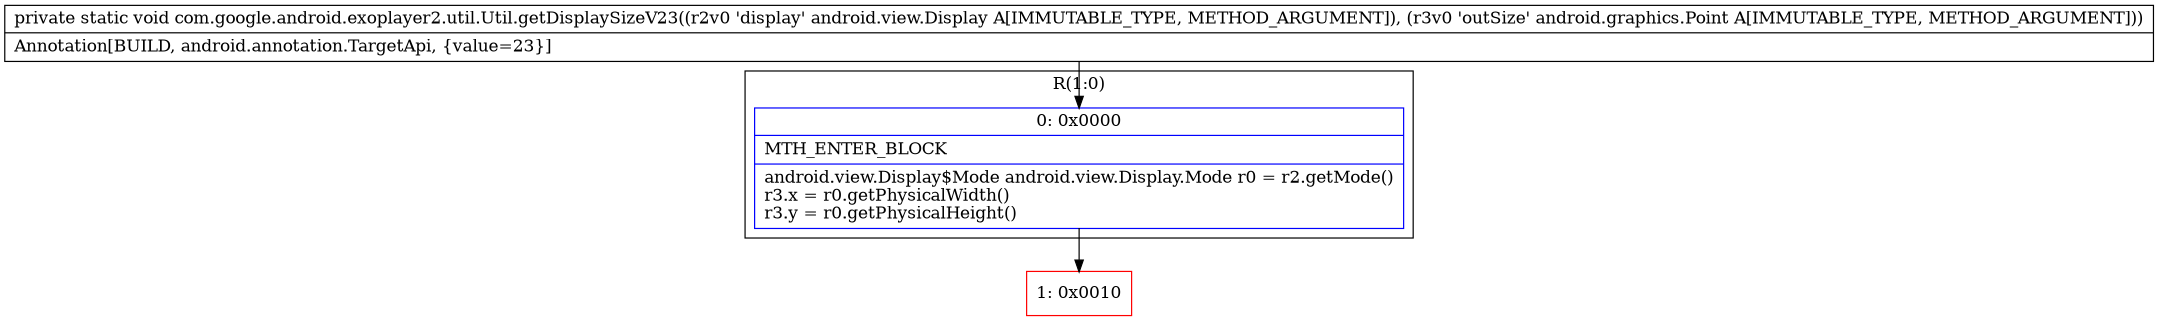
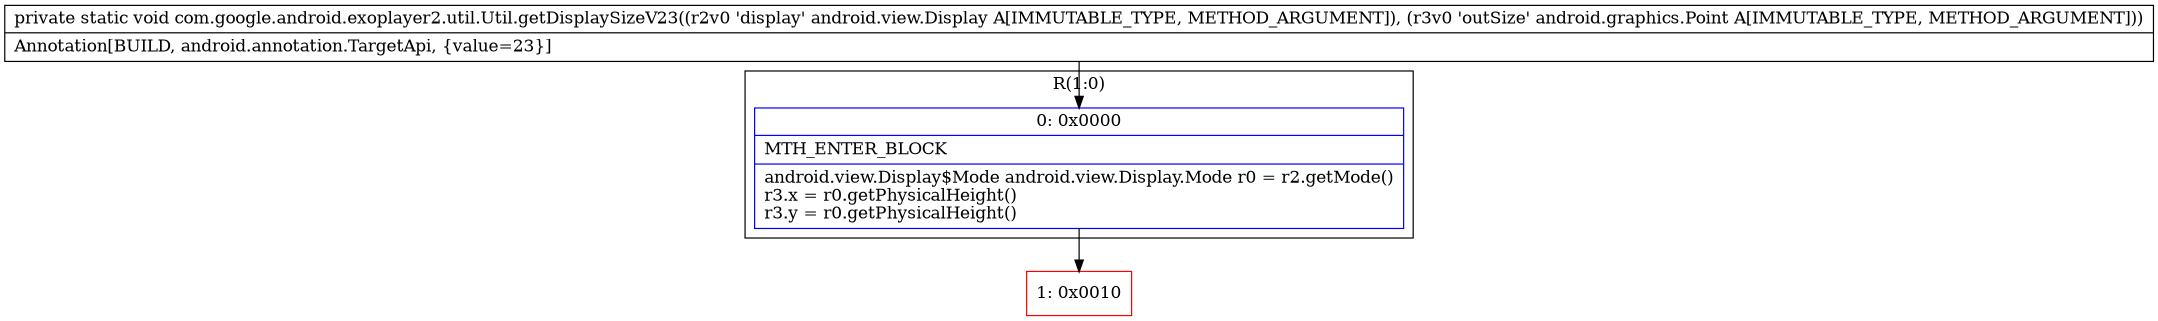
node "0: 0x0000": text "r3.x = r0.getPhysicalWidth()" -> "r3.x = r0.getPhysicalHeight()"
